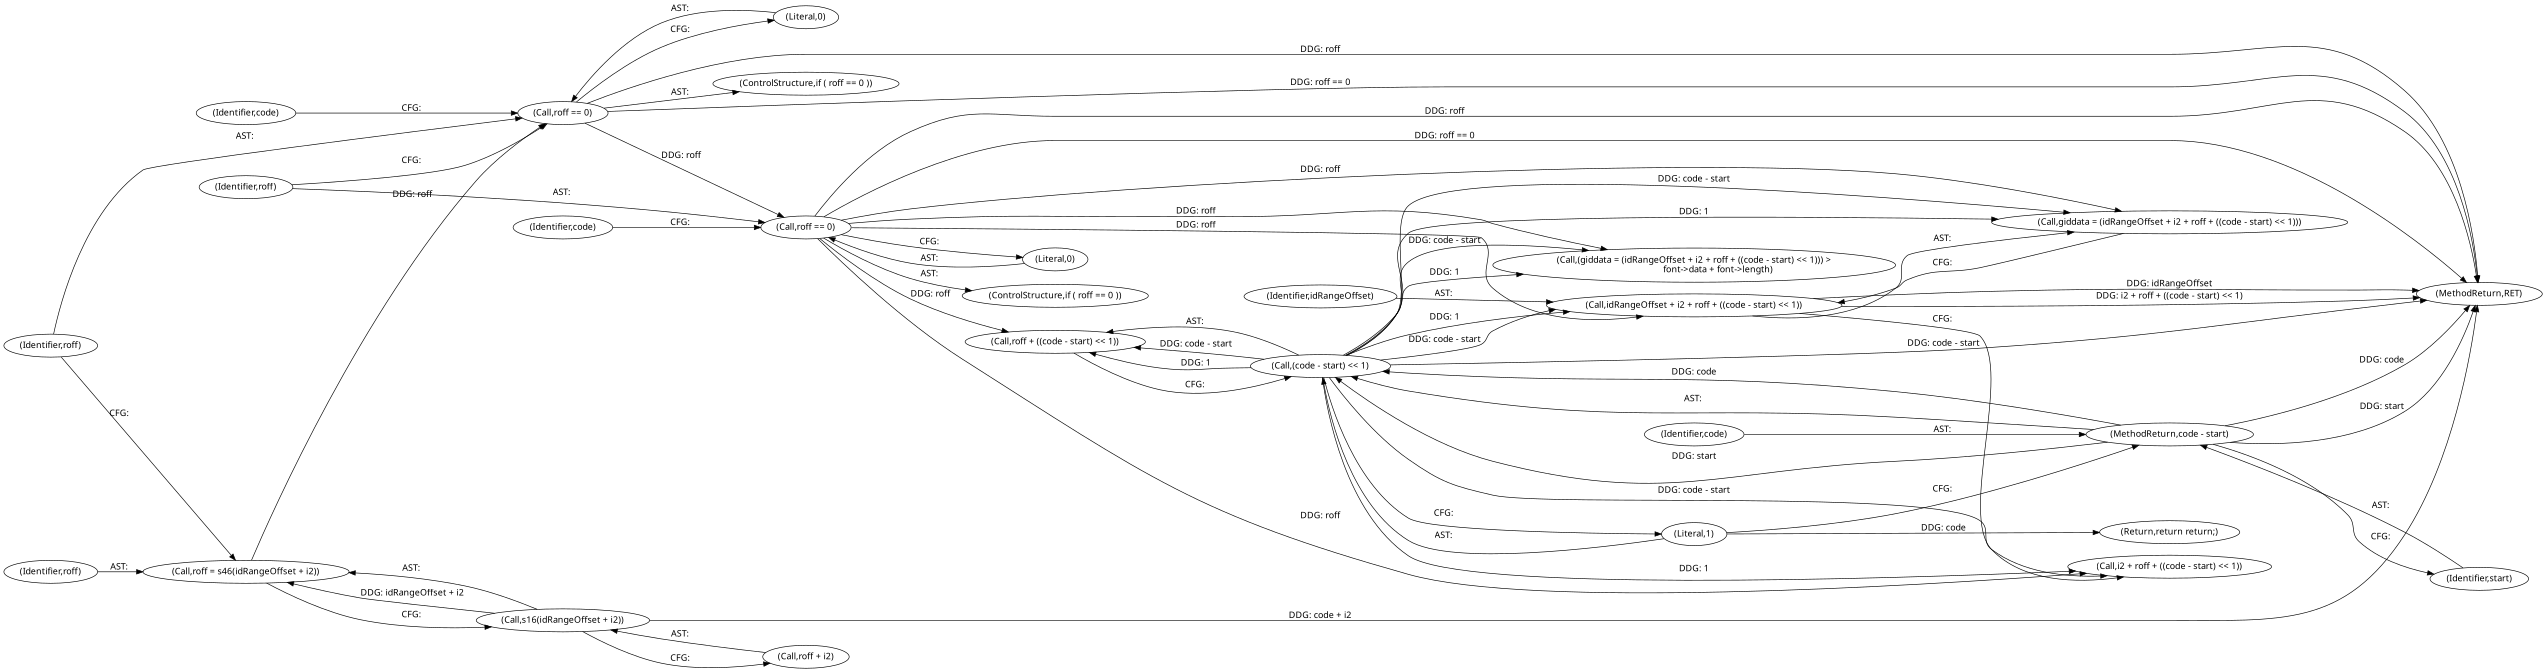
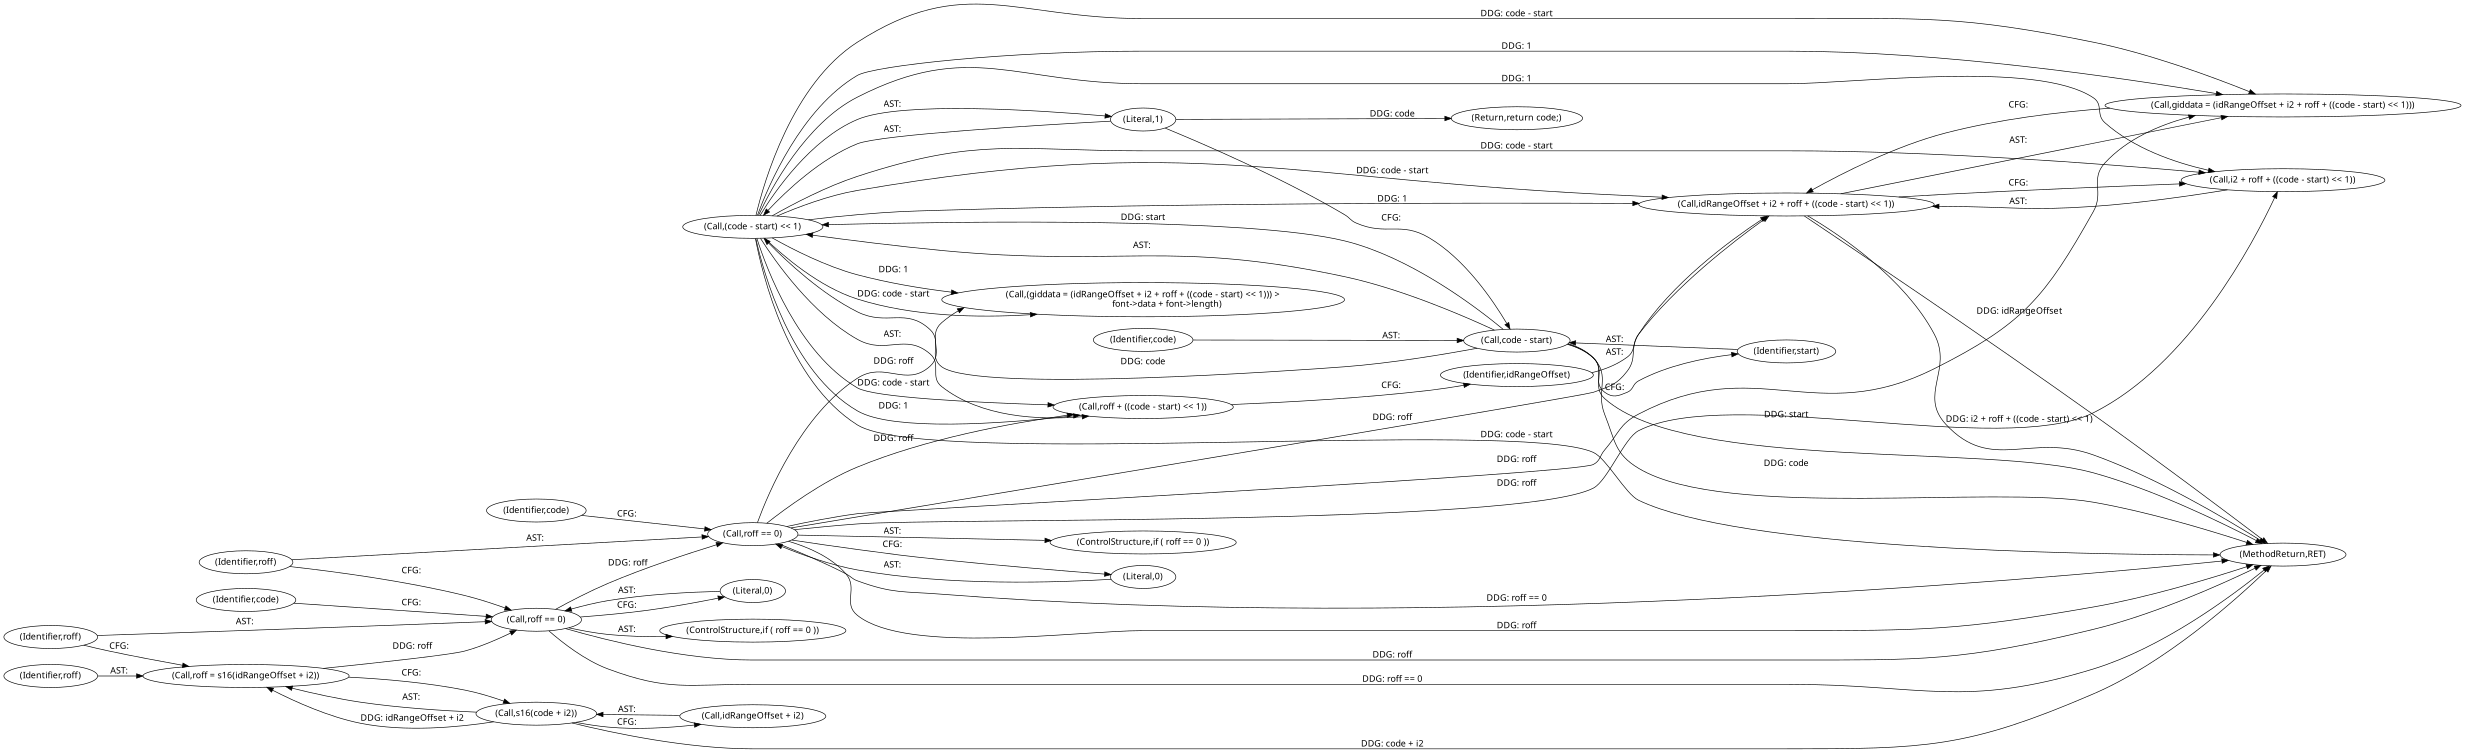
edge "(Call,i2 + roff + ((code - start) << 1))" -> "(Call,idRangeOffset + i2 + roff + ((code - start) << 1))": added, label "AST:"
edge "(Call,roff + ((code - start) << 1))" -> "(Call,(code - start) << 1)": now "(Call,roff + ((code - start) << 1))" -> "(Identifier,idRangeOffset)"
node "(MethodReturn,code - start)": label "(MethodReturn,code - start)" -> "(Call,code - start)"
edge "(Call,(code - start) << 1)" -> "(Literal,1)": label "CFG: " -> "AST: "
node "(Return,return return;)": label "(Return,return return;)" -> "(Return,return code;)"
node "(Call,roff = s46(idRangeOffset + i2))": label "(Call,roff = s46(idRangeOffset + i2))" -> "(Call,roff = s16(idRangeOffset + i2))"
node "(Call,s16(idRangeOffset + i2))": label "(Call,s16(idRangeOffset + i2))" -> "(Call,s16(code + i2))"
node "(Call,roff + i2)": label "(Call,roff + i2)" -> "(Call,idRangeOffset + i2)"
